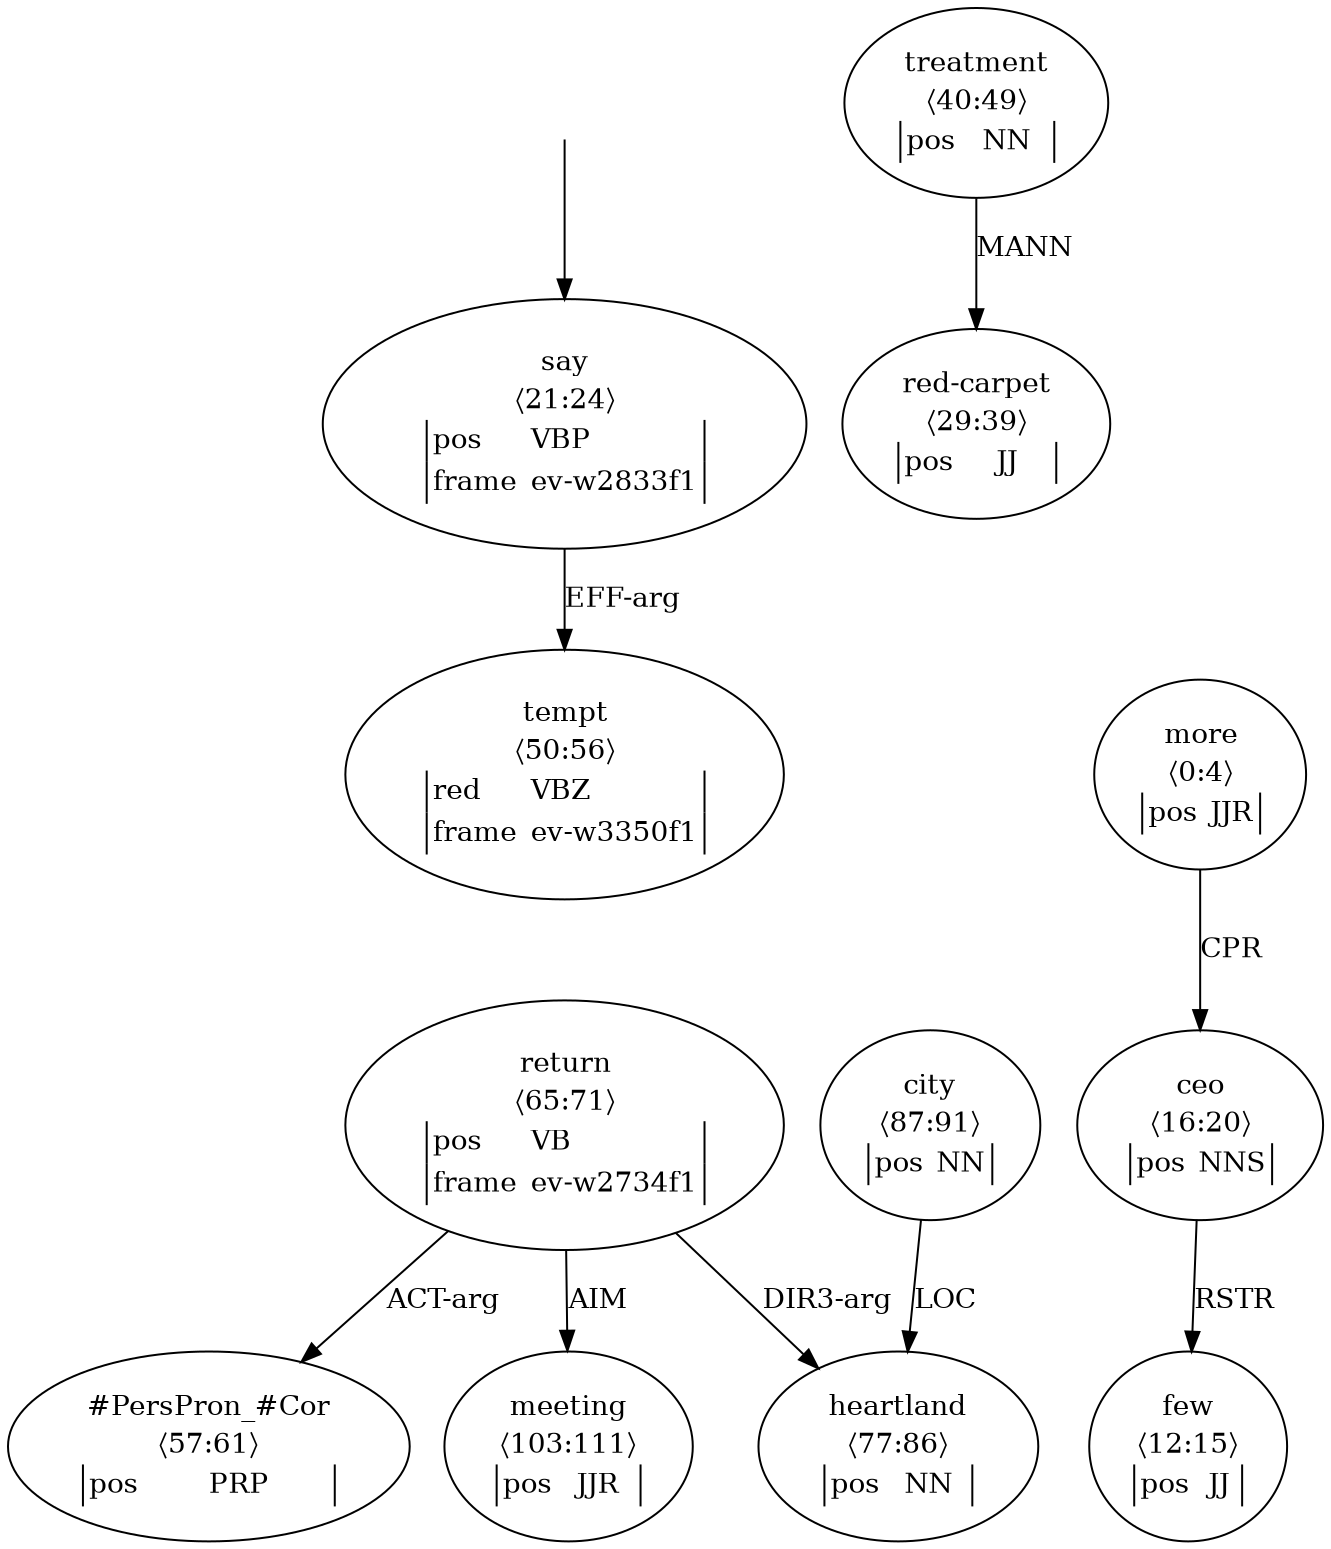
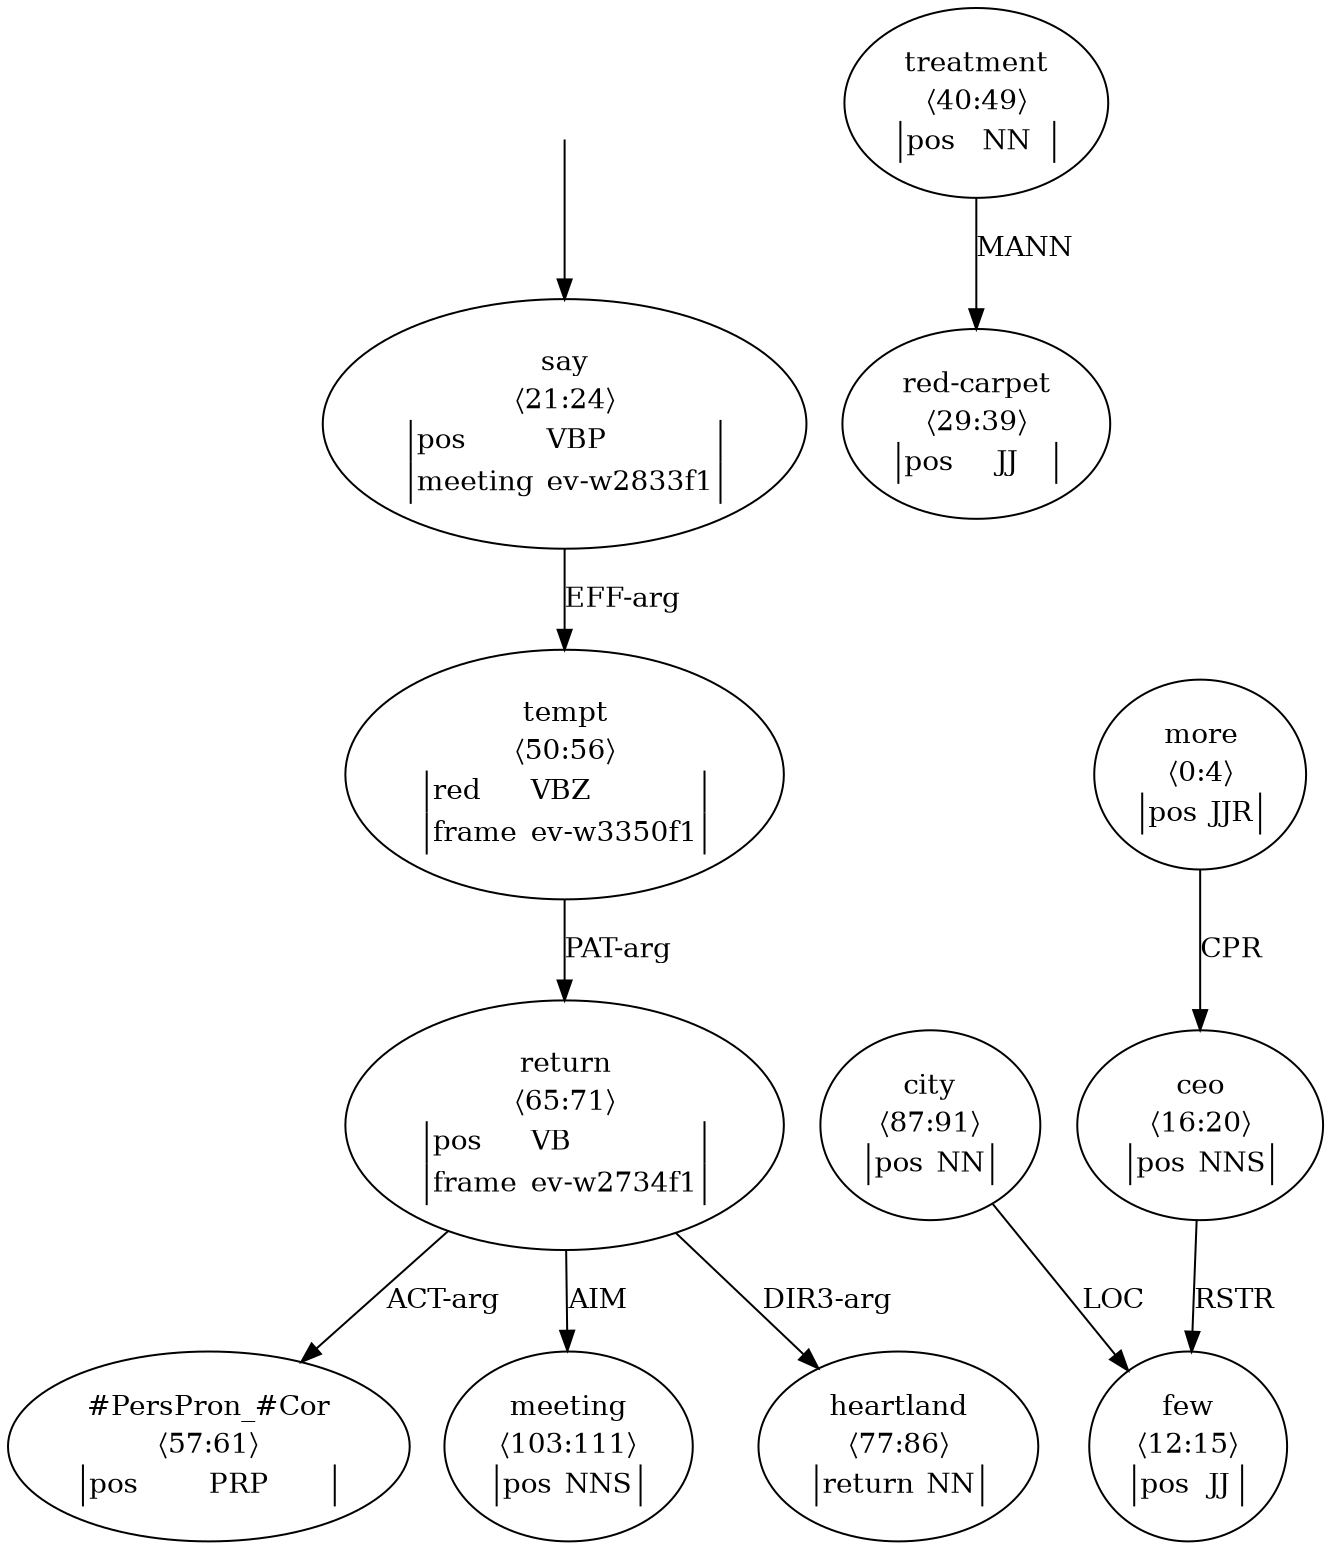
node "say": text "frame" -> "meeting"
edge "tempt" -> "return": added, label "PAT-arg"
edge "city" -> "heartland": now "city" -> "few"
node "meeting": text "JJR" -> "NNS"
node "heartland": text "pos" -> "return"
